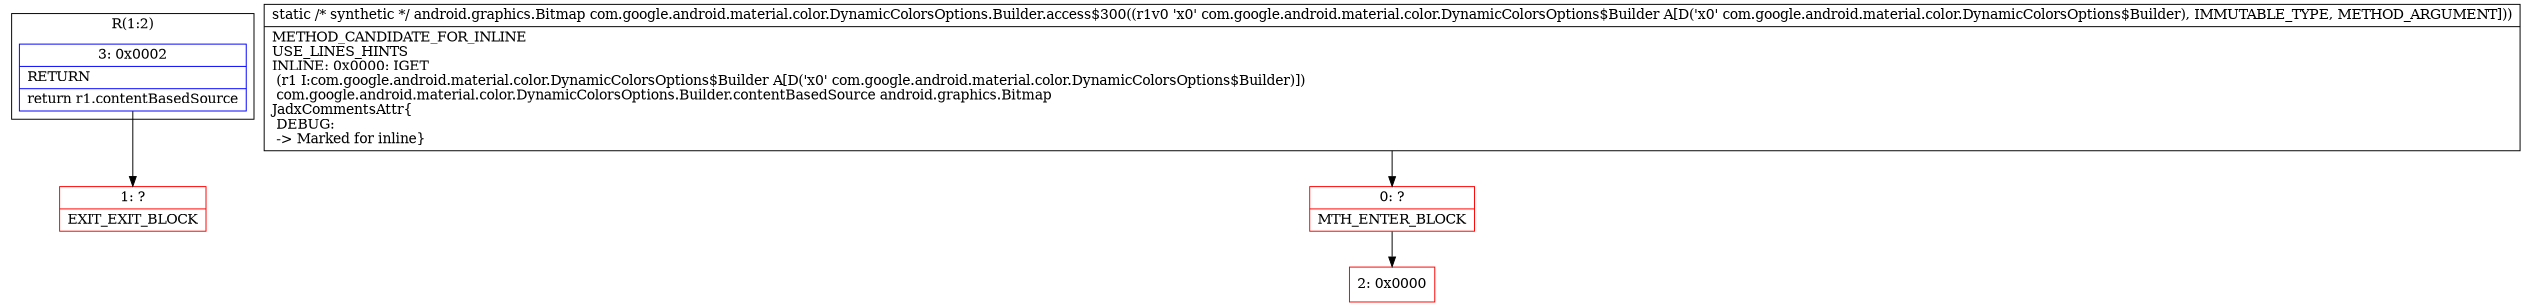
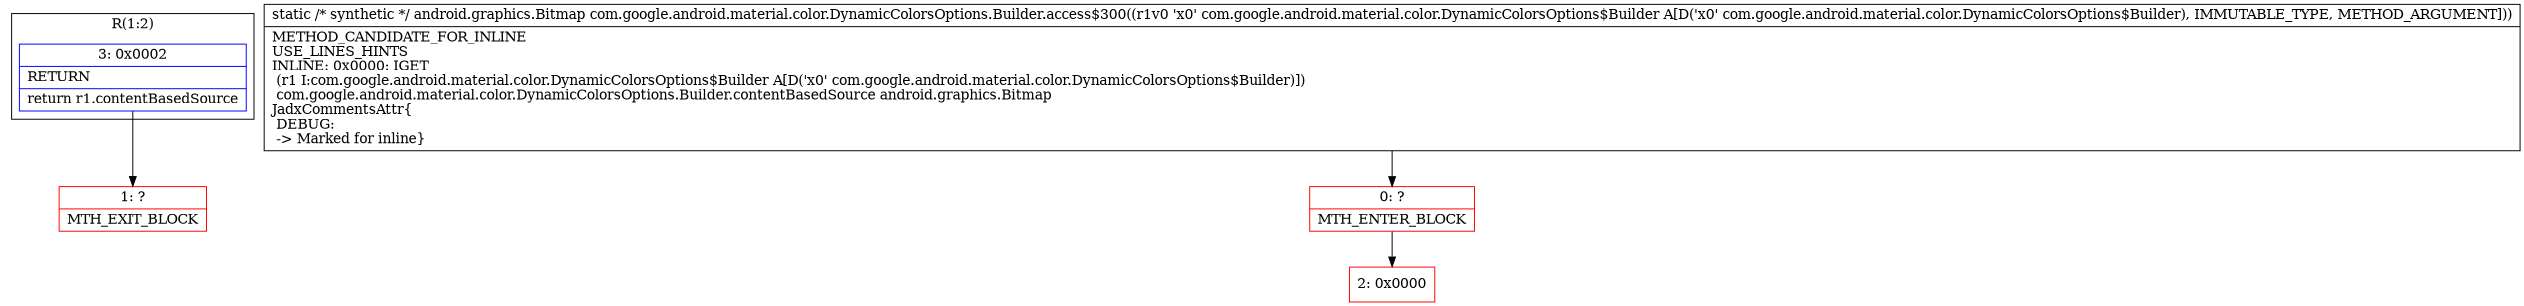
node "1: ?": text "EXIT_EXIT_BLOCK" -> "MTH_EXIT_BLOCK"
